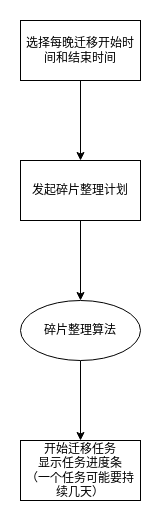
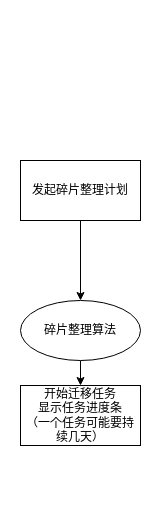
node "选择每晚迁移开始时间和结束时间": removed
edge "选择每晚迁移开始时间和结束时间" -> "发起碎片整理计划": removed
node "开始迁移任务 显示任务进度条 （一个任务可能要持续几天）": moved (81, 471) -> (81, 416)
